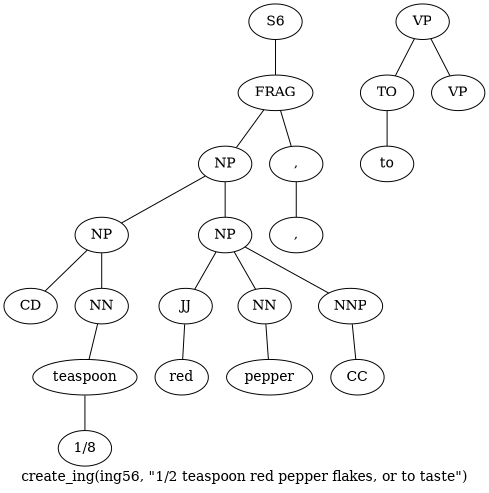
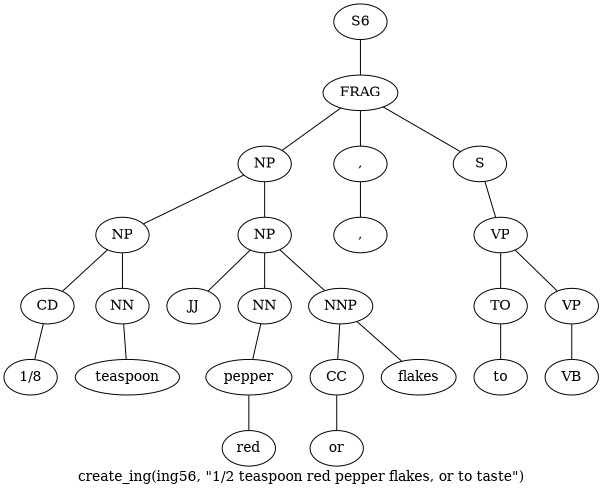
node "S": added
edge "JJ" -- "red": now "pepper" -- "red"
node "flakes": added
node "VB": added
edge "teaspoon" -- "1/8": now "CD" -- "1/8"
node "or": added
